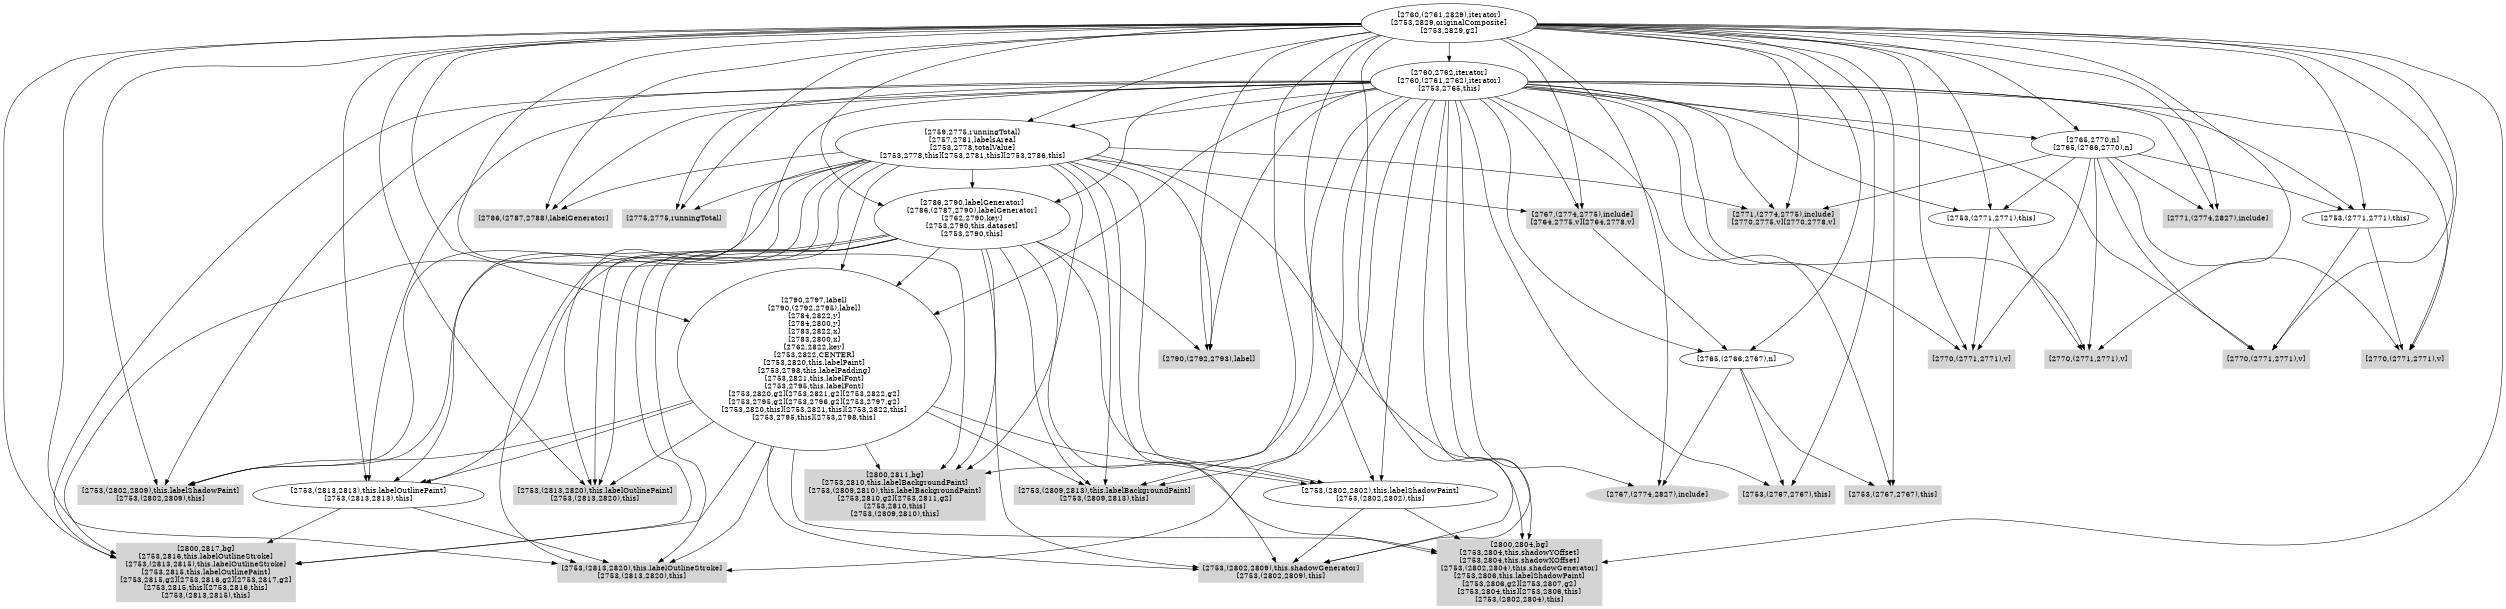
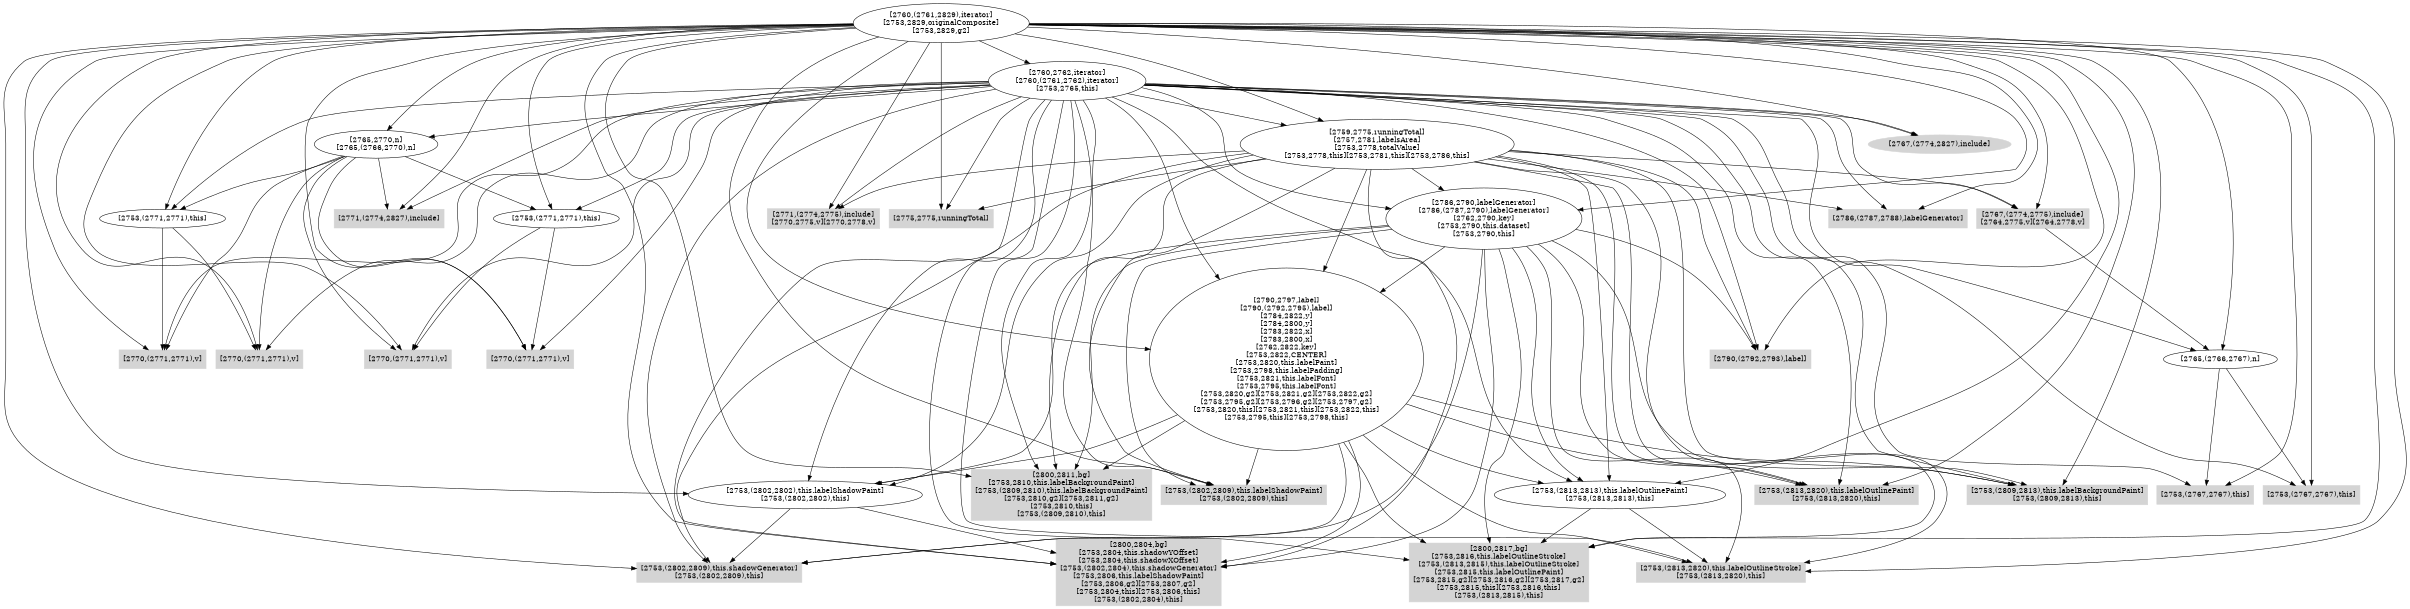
edge "[2765,2770,n] [2765,(2766,2770),n]" -> "[2771,(2774,2775),include] [2770,2775,v][2770,2778,v]": removed
edge "[2765,(2766,2767),n]" -> "[2767,(2774,2827),include]": removed
